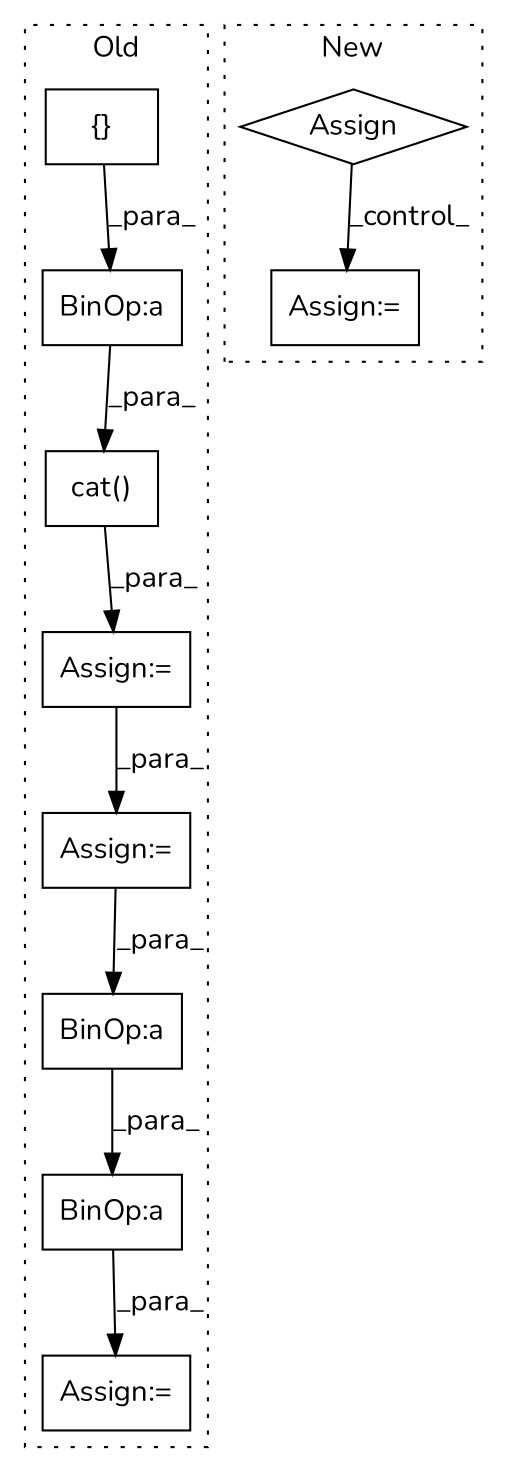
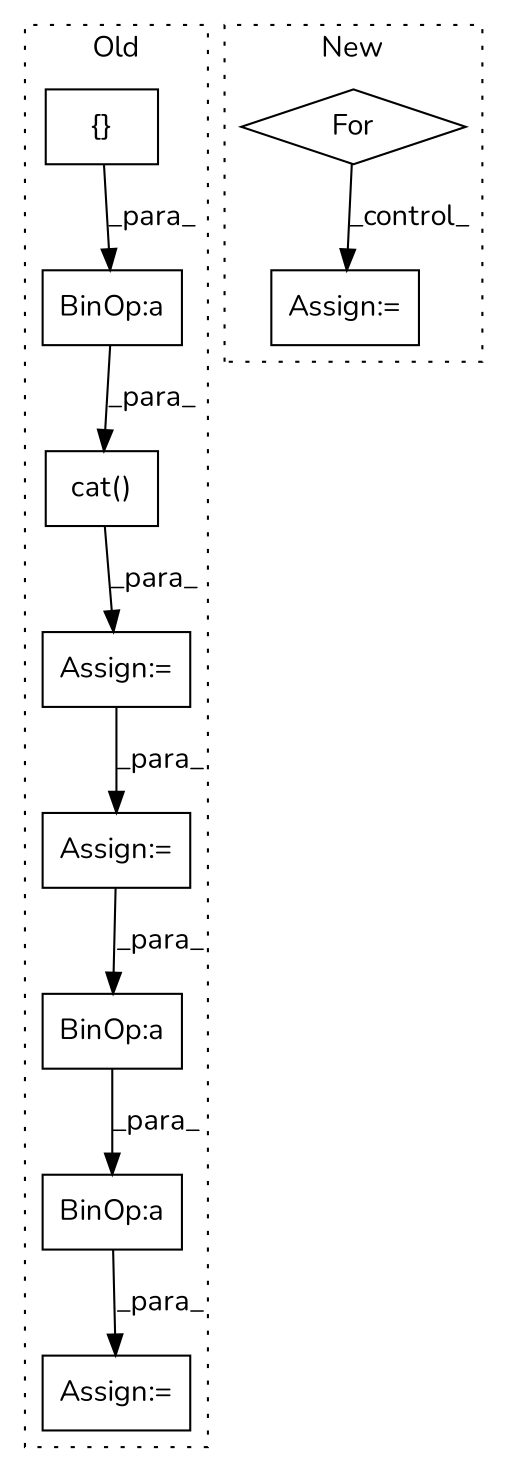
node "Assign": label "Assign" -> "For"
